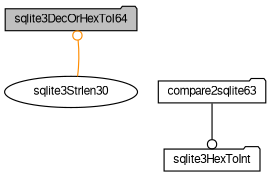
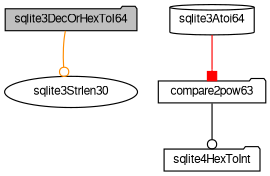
node "sqlite3Atoi64": added
edge "sqlite3Strlen30" -> "sqlite3DecOrHexToI64": reversed
node "compare2sqlite63": label "compare2sqlite63" -> "compare2pow63"
node "sqlite3HexToInt": label "sqlite3HexToInt" -> "sqlite4HexToInt"
